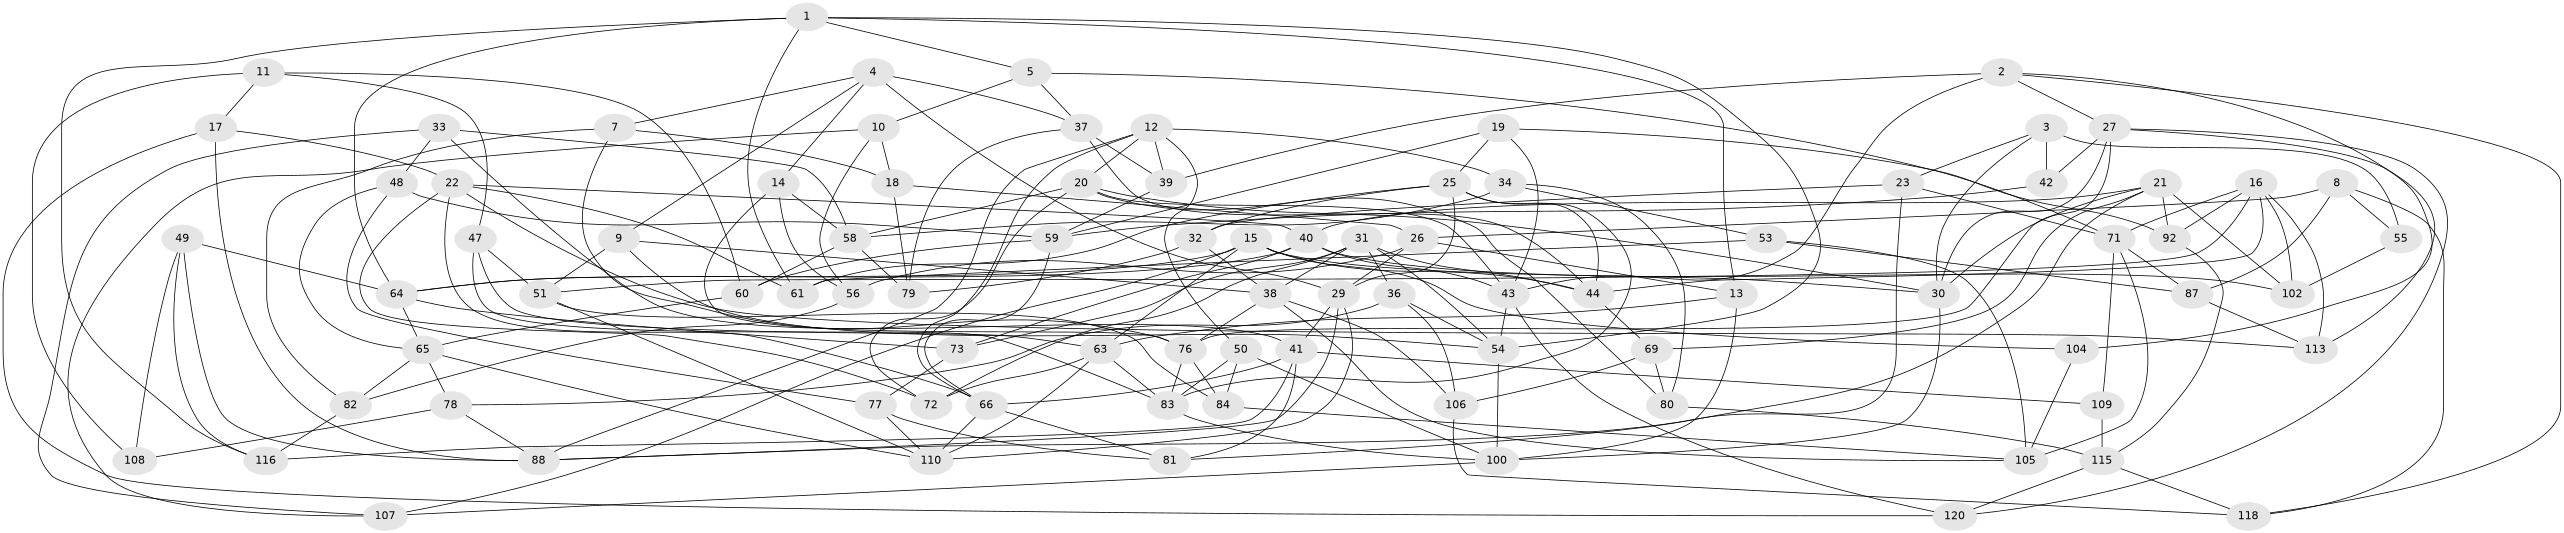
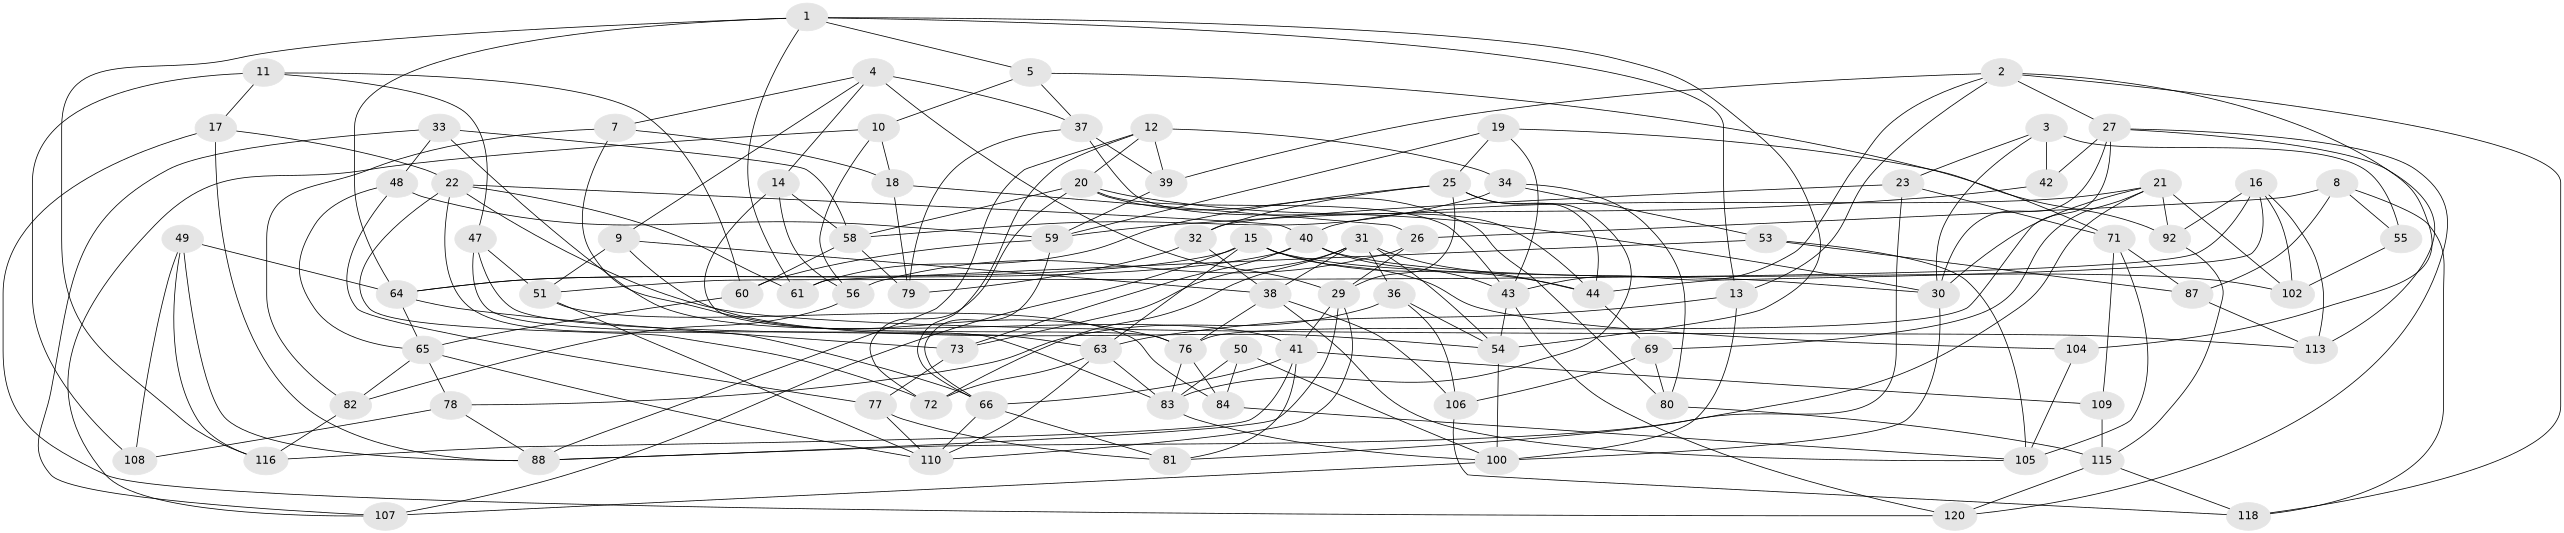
edge "16" -- "71": removed
edge "12" -- "50": removed
edge "26" -- "13": now "2" -- "13"
